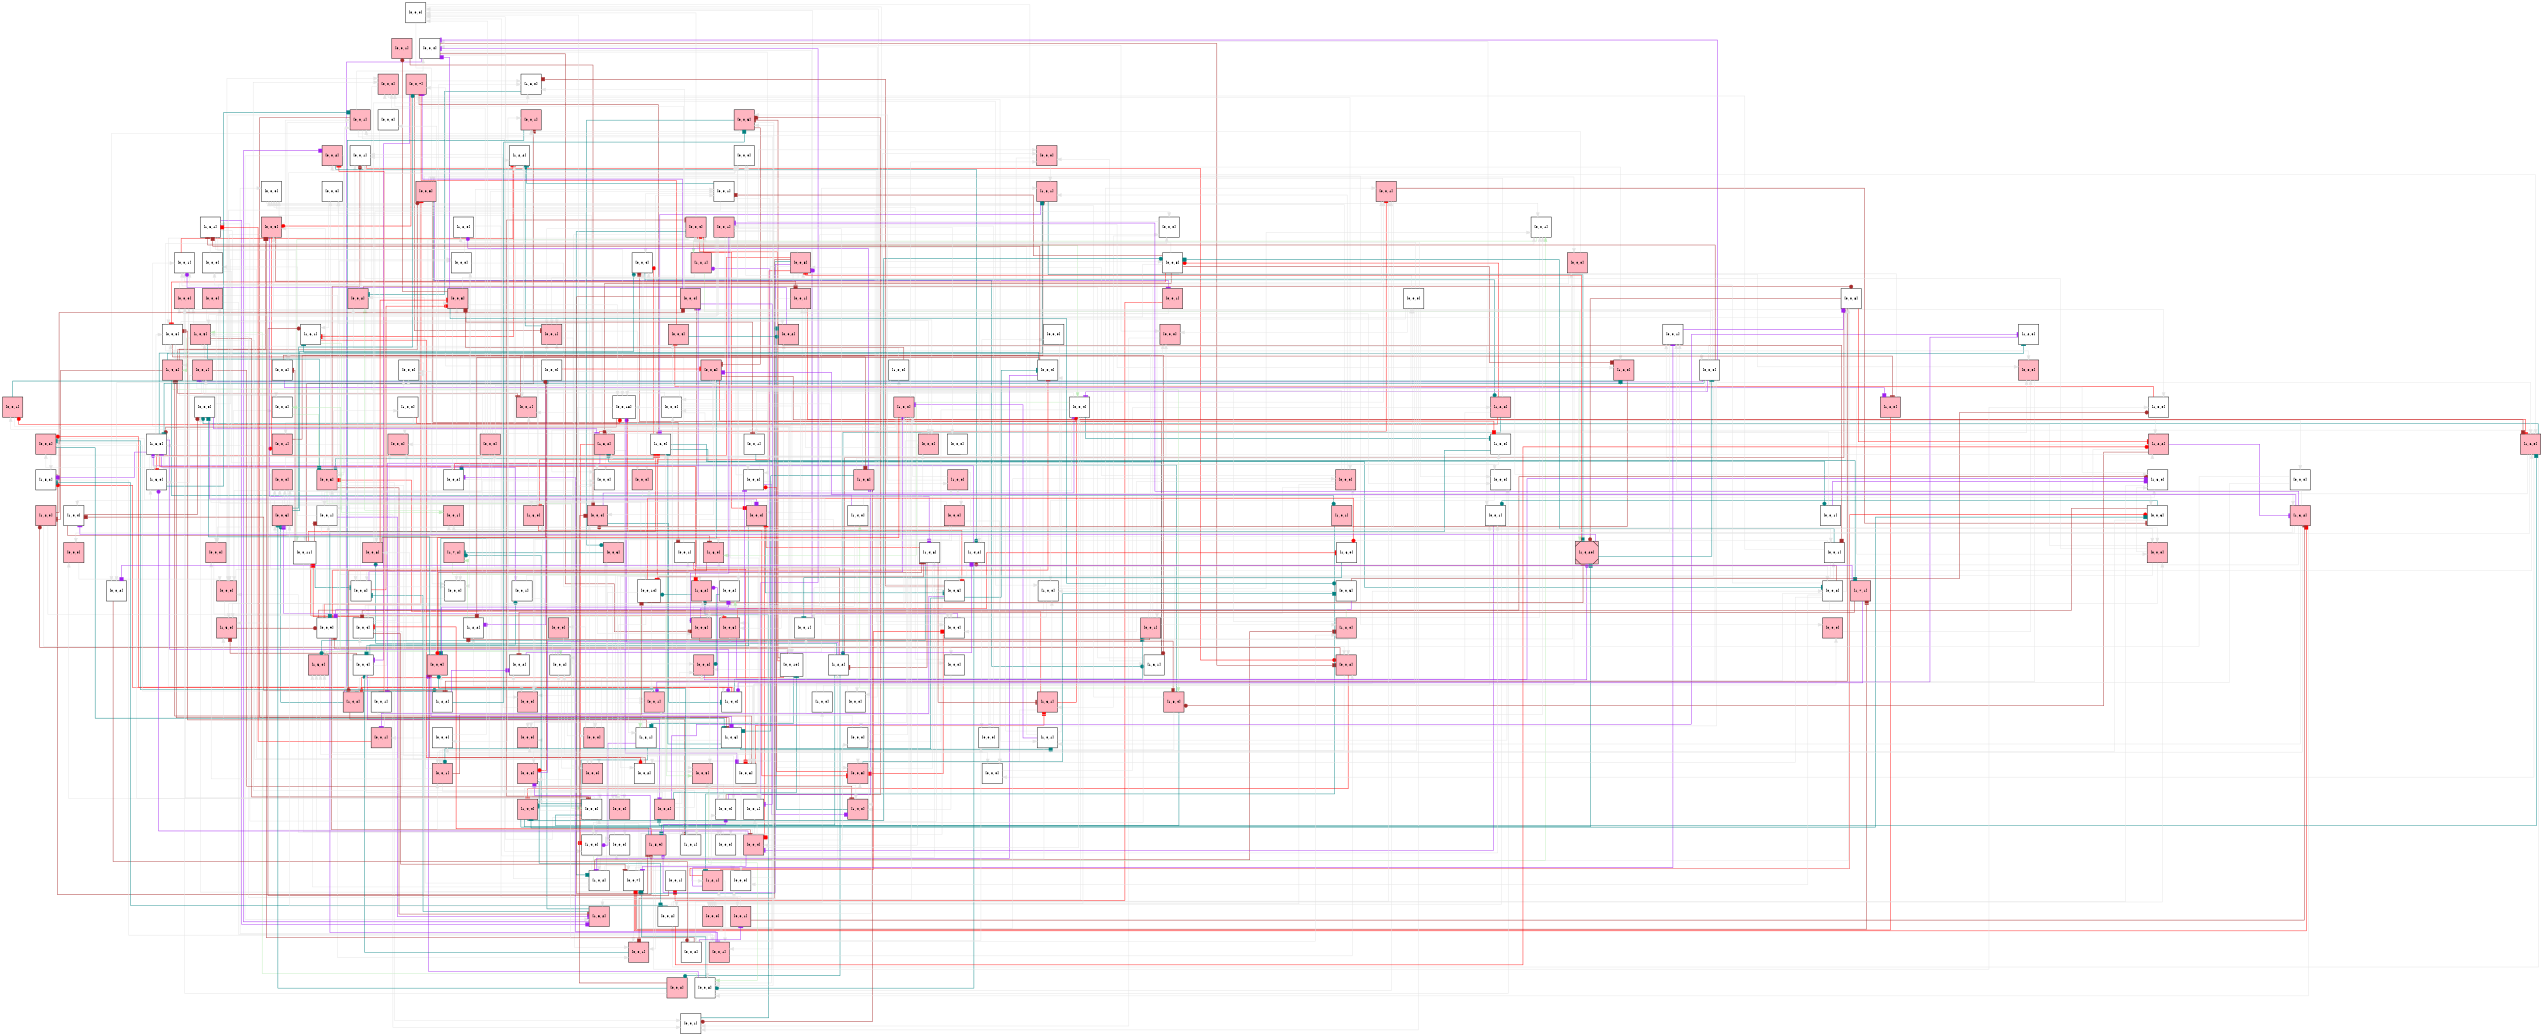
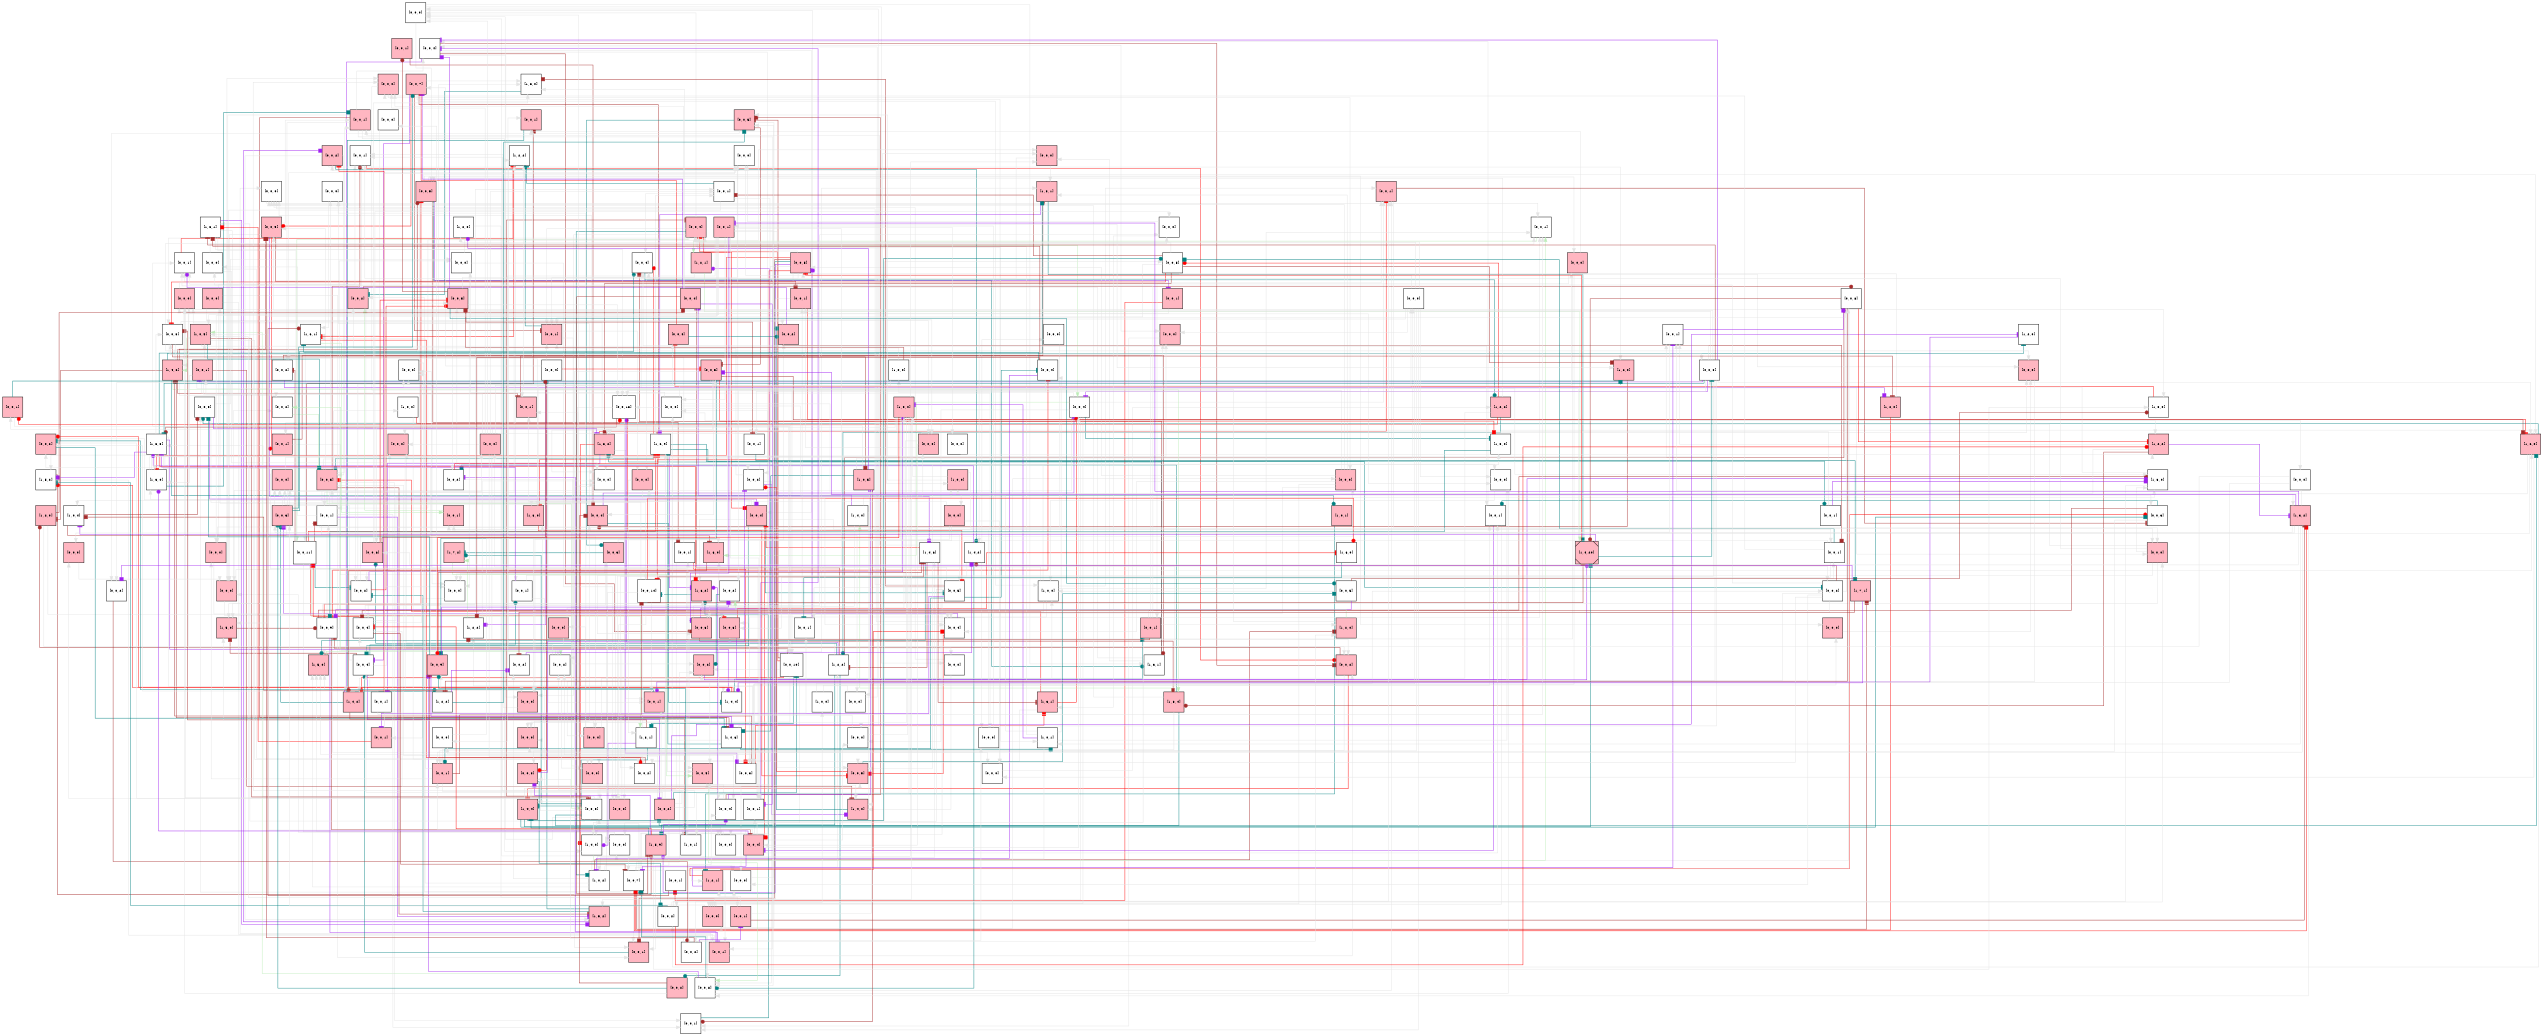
edge "[1, 6, 9]" -> "[1, 6, 2]": added
edge "[1, 6, 2]" -> "[0, 0, 14]": arrowhead dot -> tee
